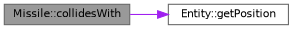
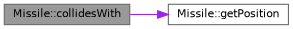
node "Entity::getPosition": label "Entity::getPosition" -> "Missile::getPosition"
